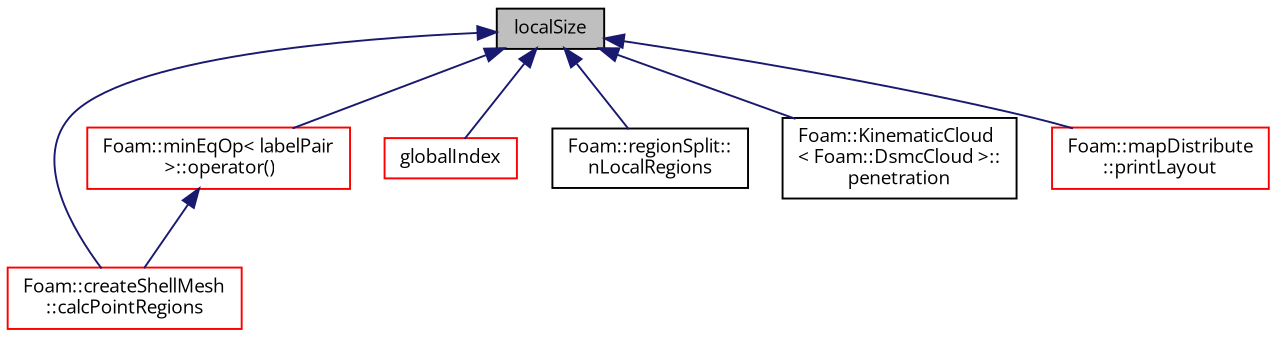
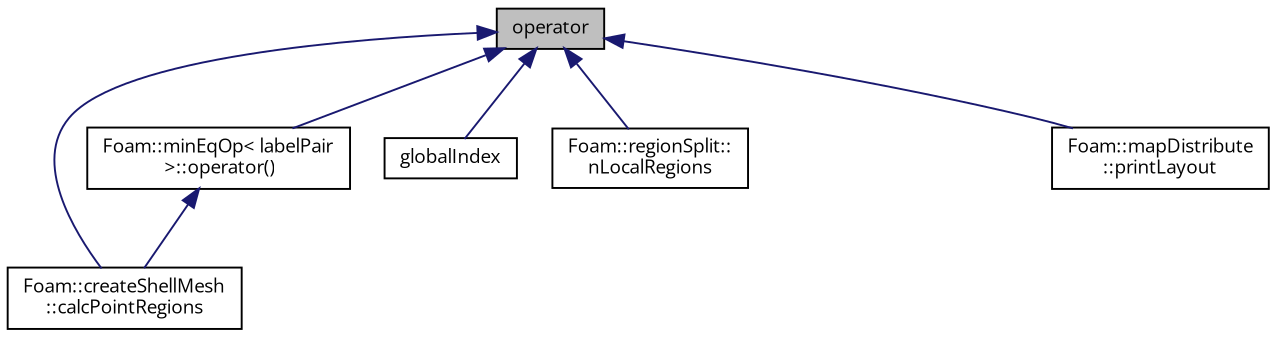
node "localSize": label "localSize" -> "operator"
node "Foam::minEqOp< labelPair >::operator()": color red -> black
node "globalIndex": color red -> black
node "Foam::KinematicCloud < Foam::DsmcCloud >:: penetration": removed
node "Foam::mapDistribute ::printLayout": color red -> black
node "Foam::createShellMesh ::calcPointRegions": color red -> black
